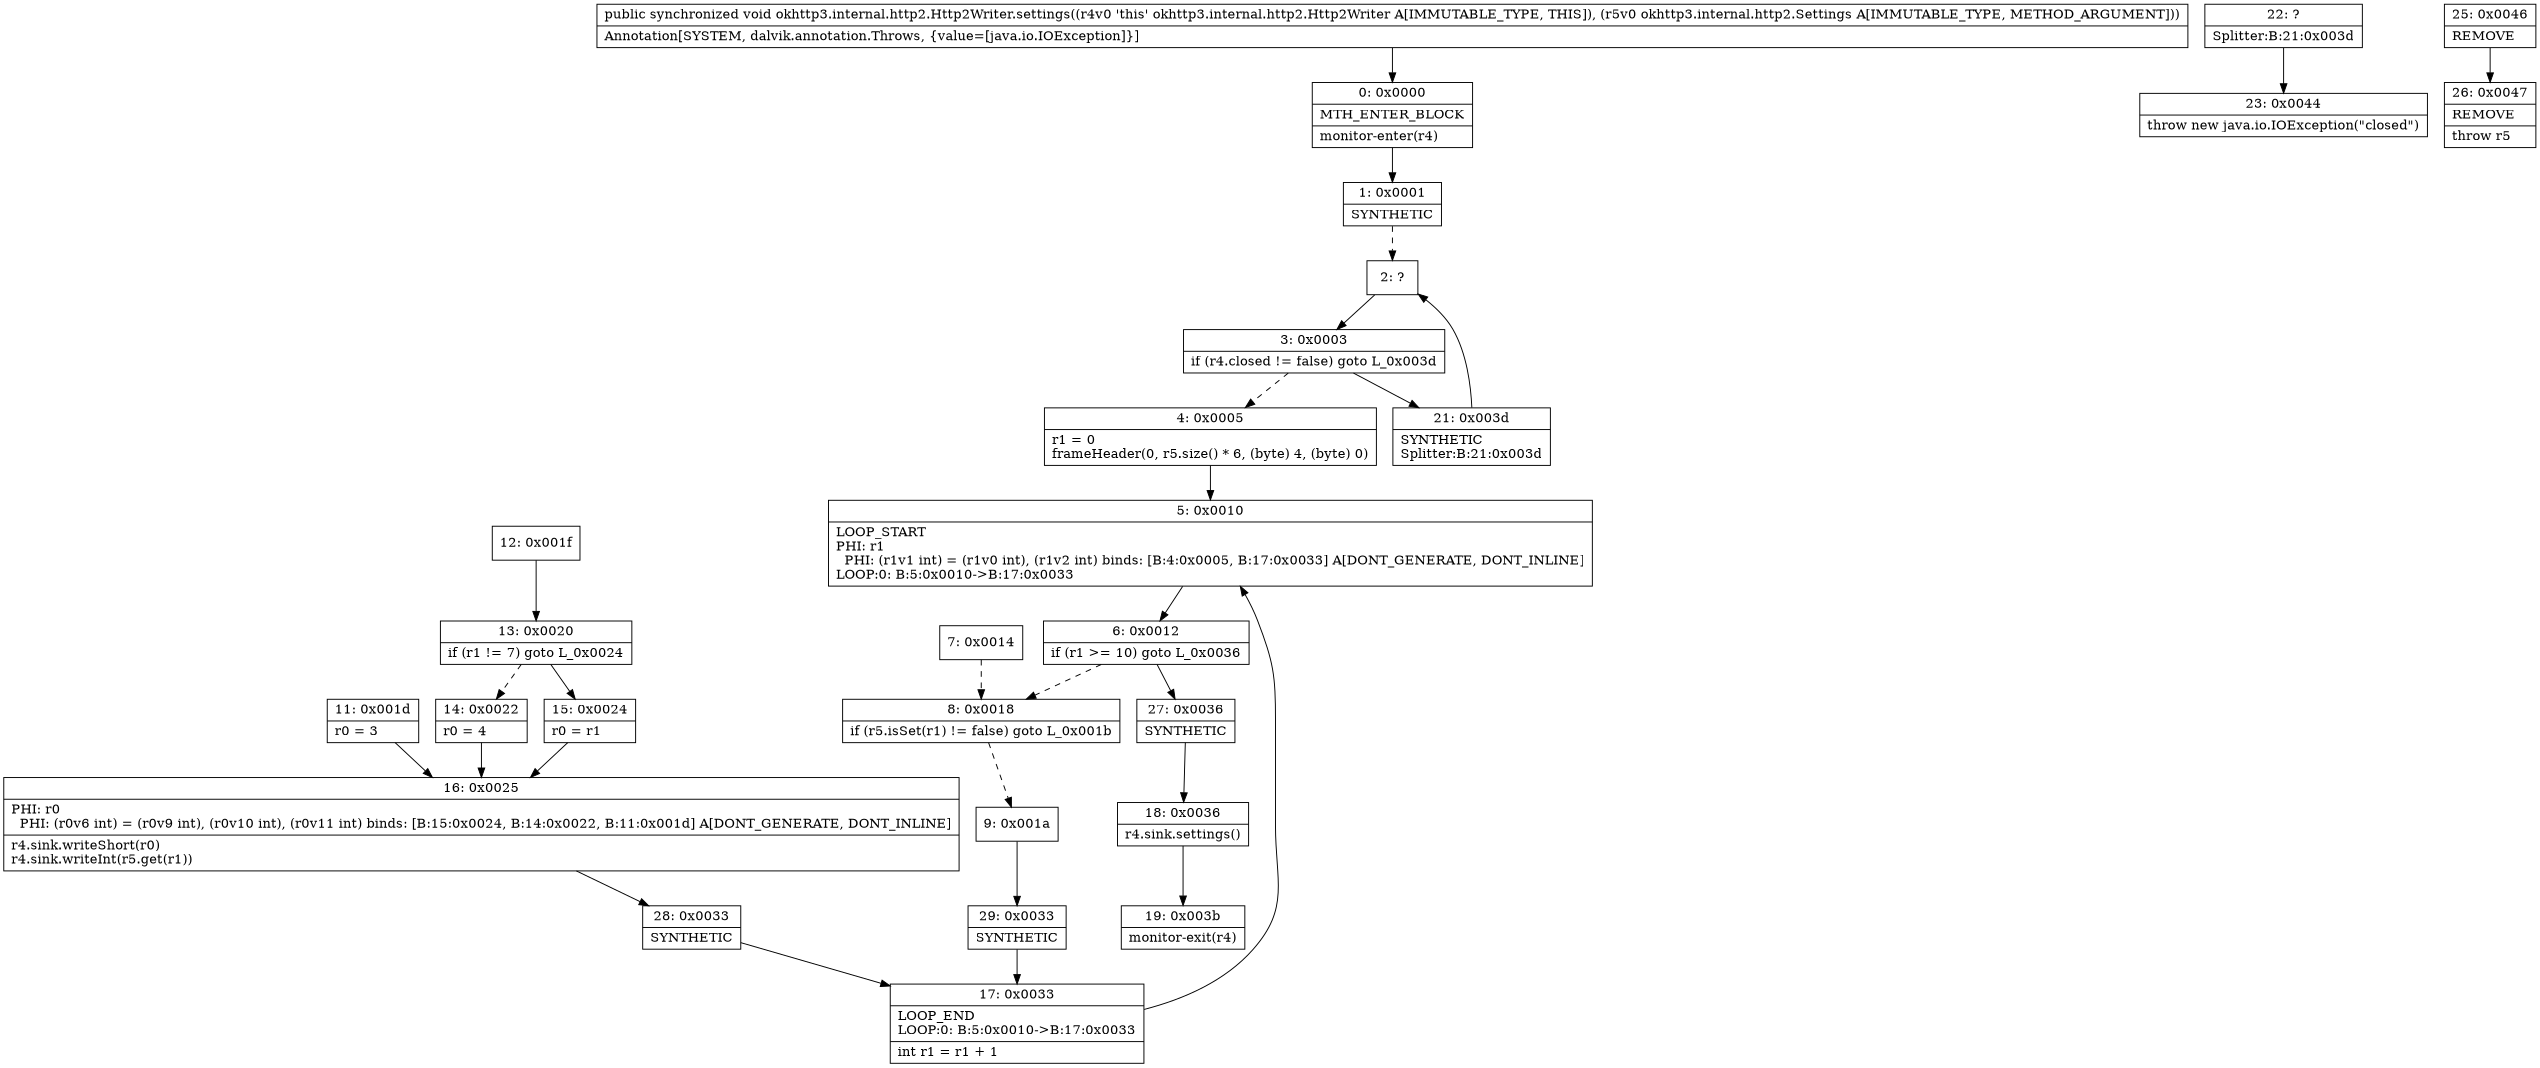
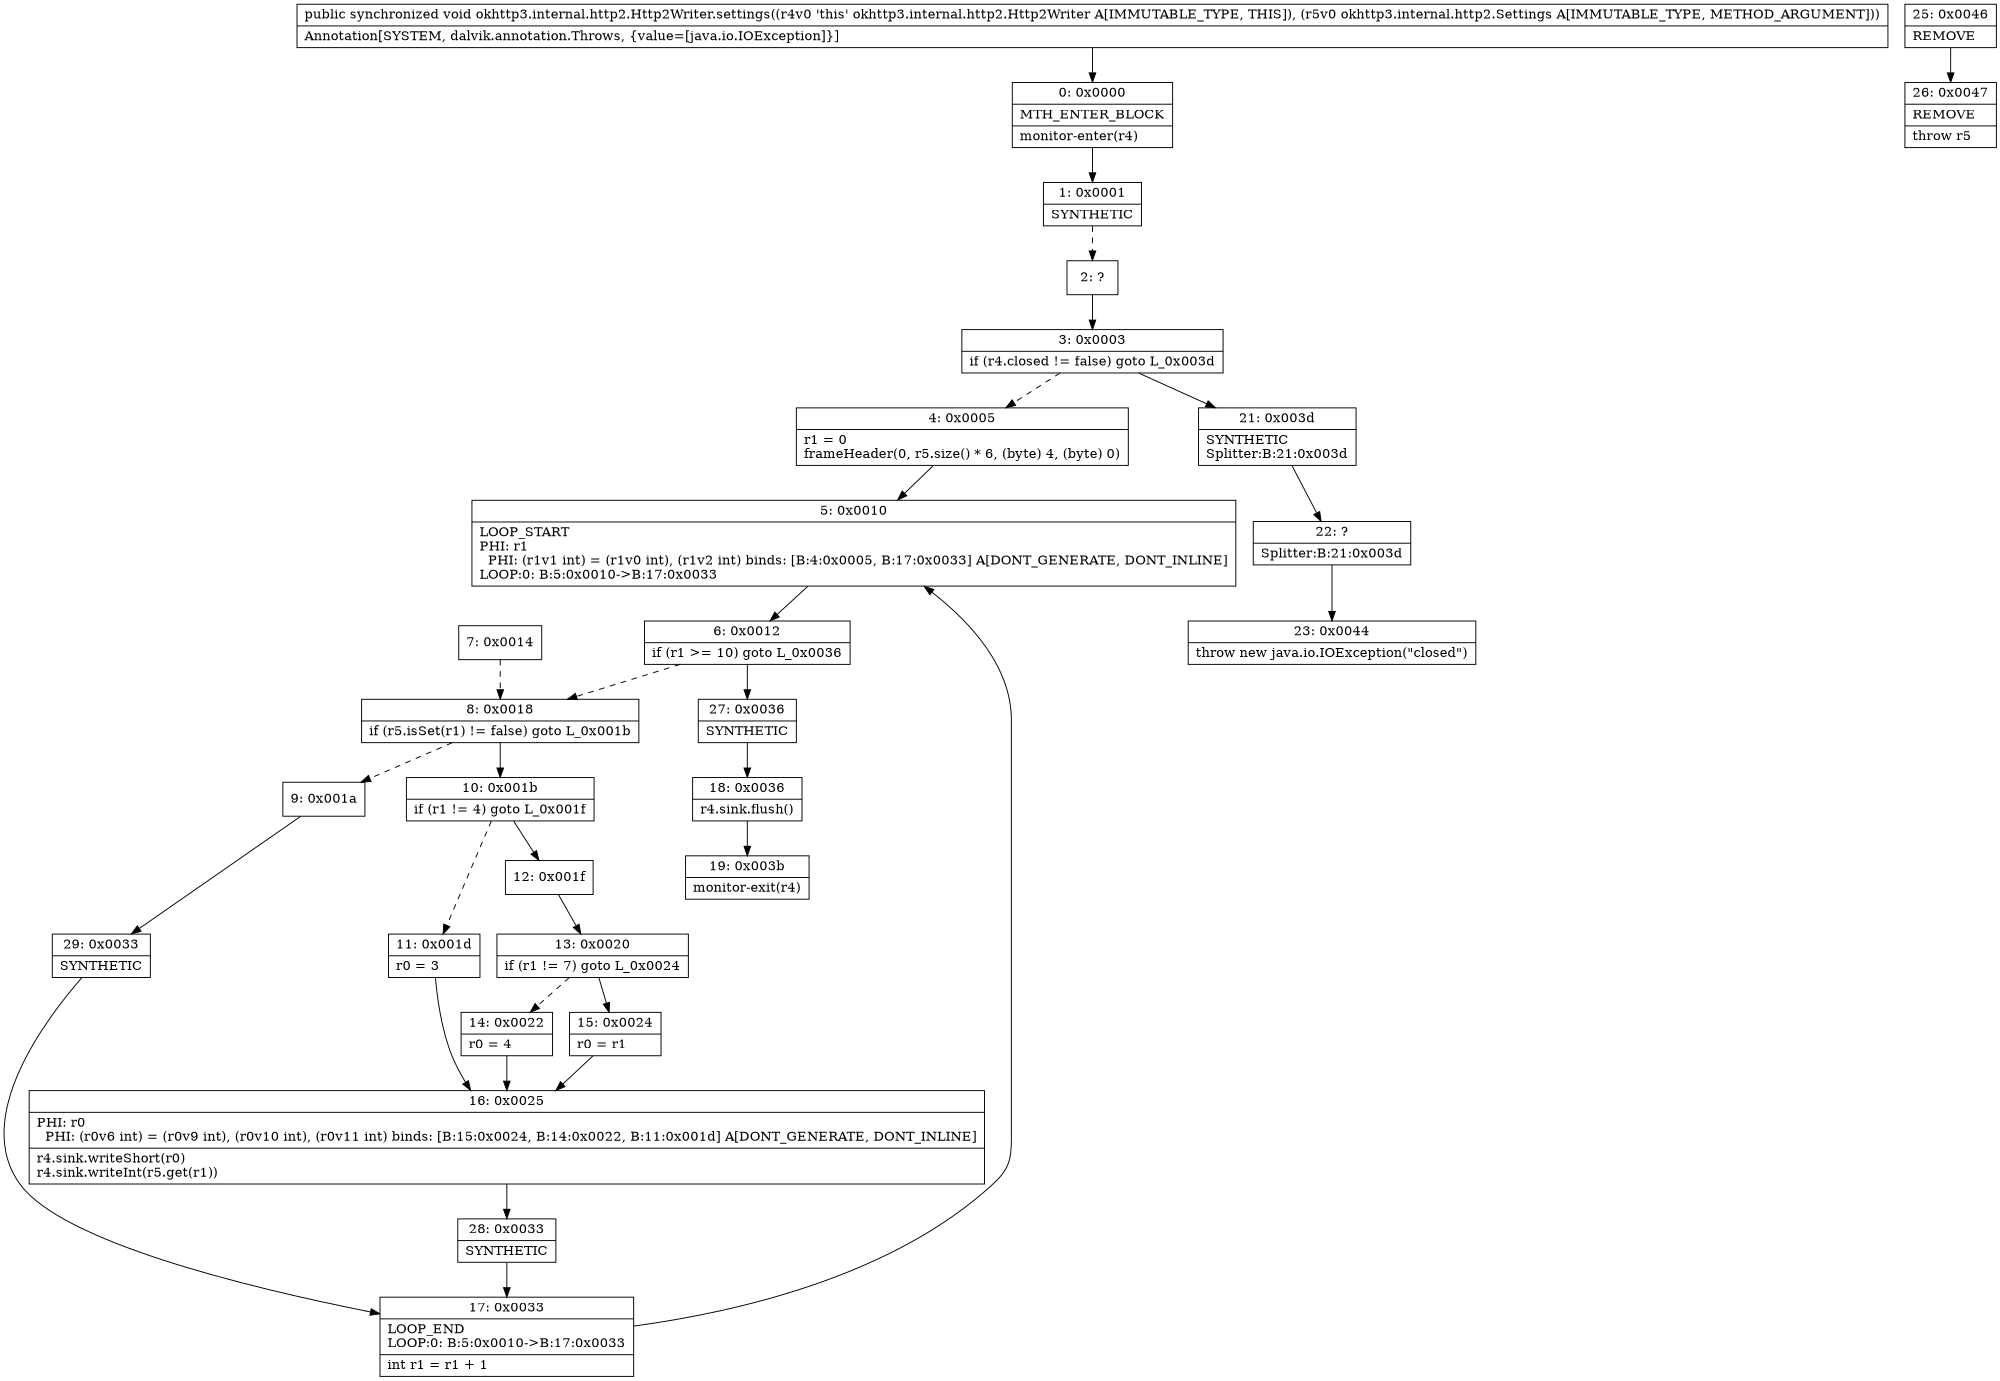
edge "21: 0x003d" -> "2: ?": now "21: 0x003d" -> "22: ?"
node "10: 0x001b": added
node "18: 0x0036": text "r4.sink.settings()" -> "r4.sink.flush()"
